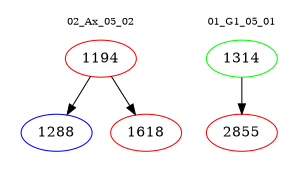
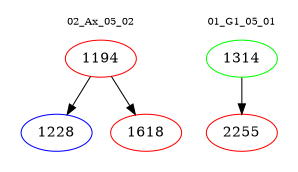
node "1288": label "1288" -> "1228"
node "2855": label "2855" -> "2255"
